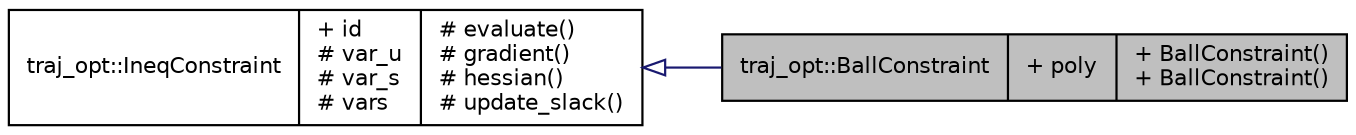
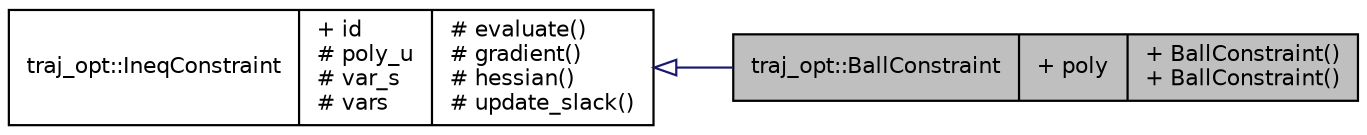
node "traj_opt::IneqConstraint": text "# var_u" -> "# poly_u"
